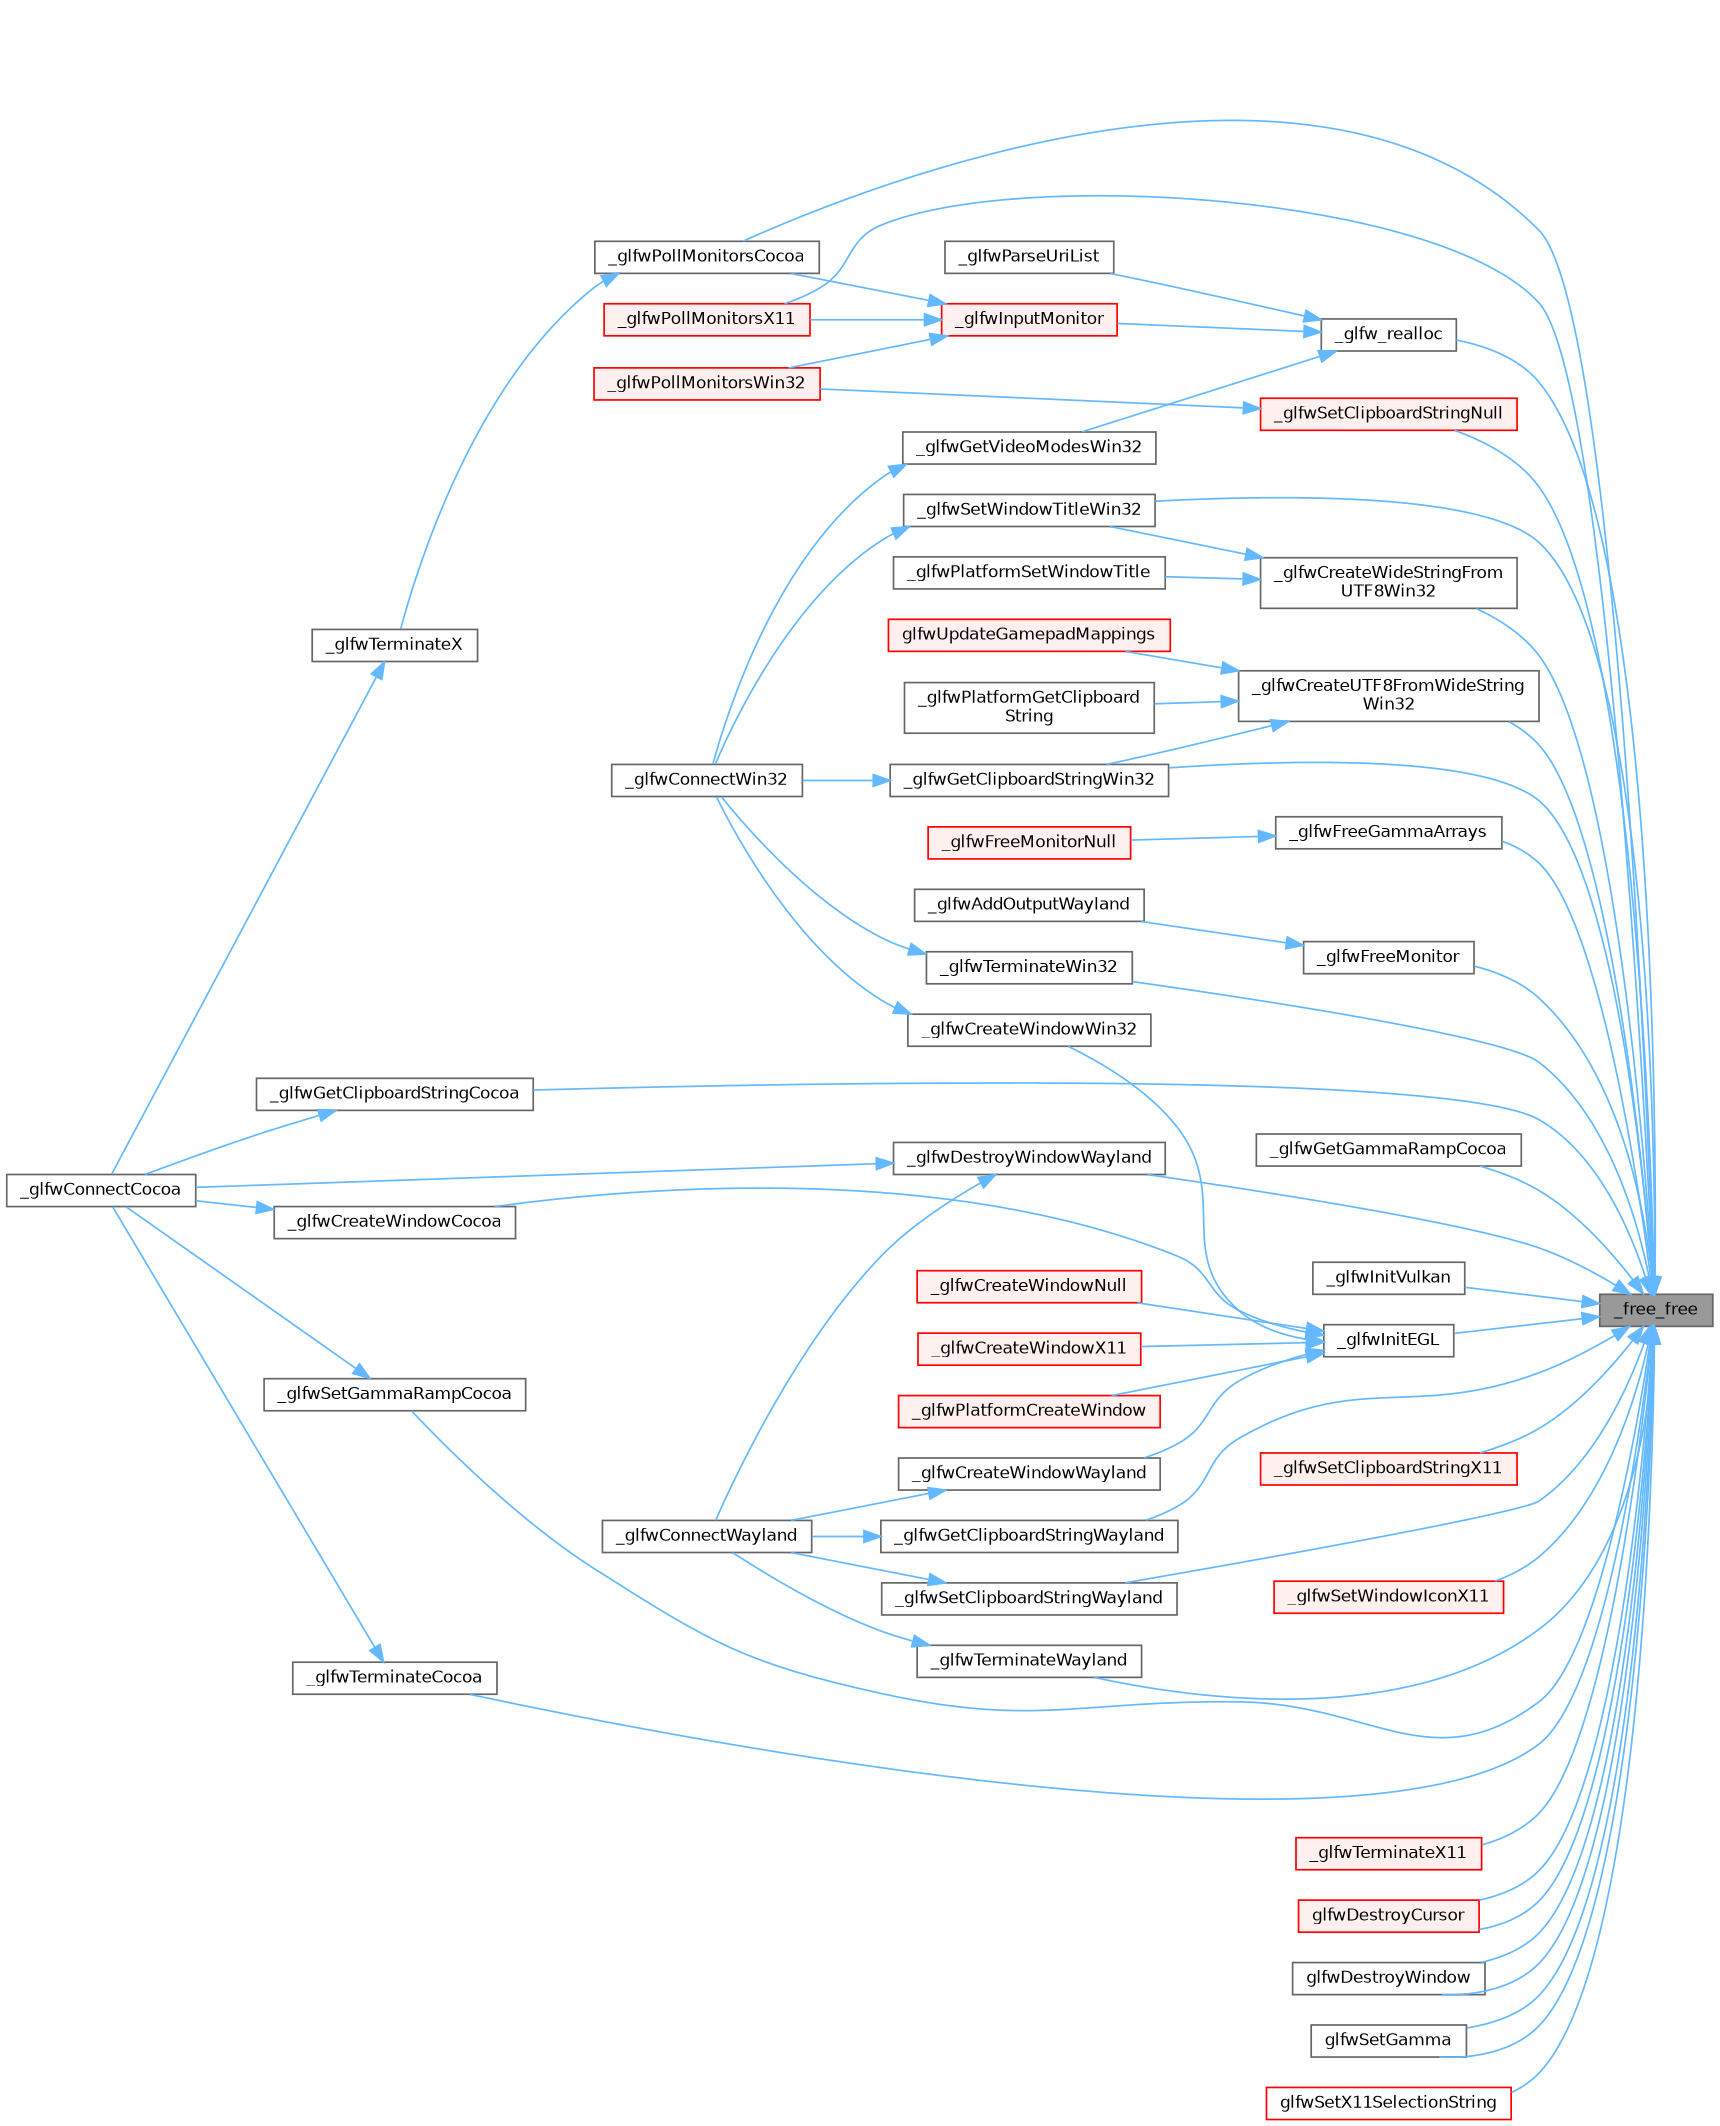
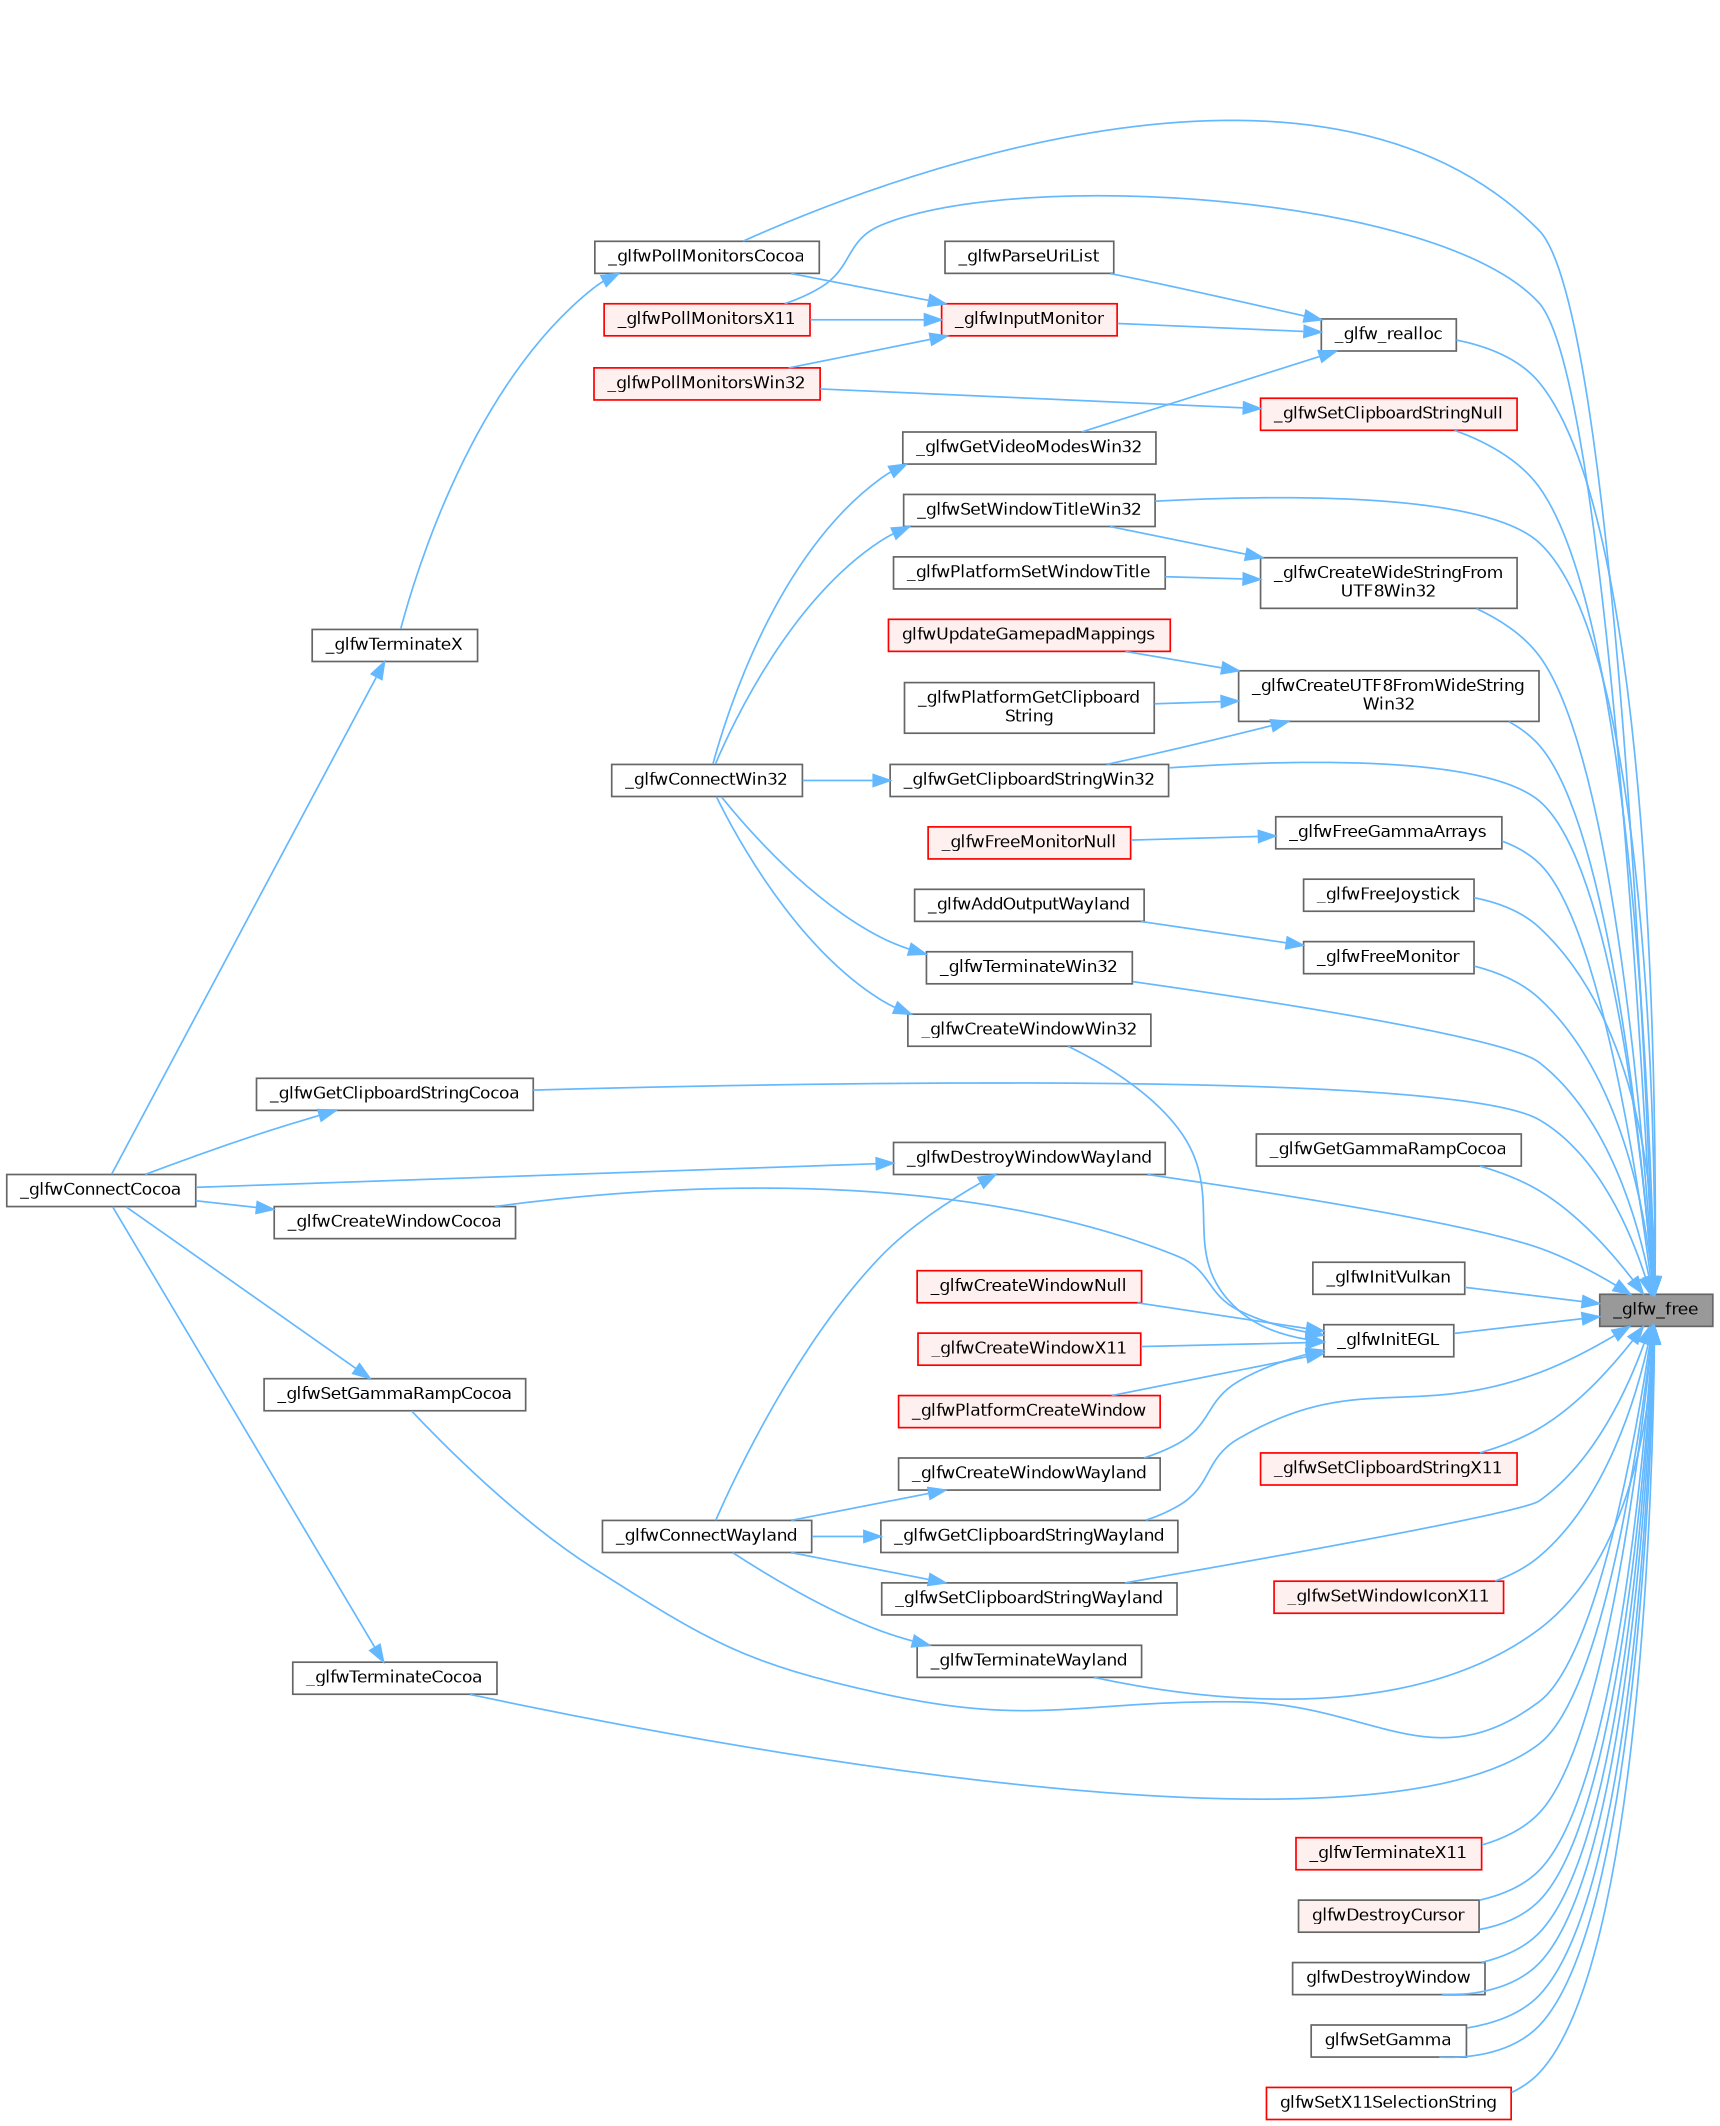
node "_glfwFreeJoystick": added
node "_free_free": label "_free_free" -> "_glfw_free"
node "glfwDestroyCursor": color red -> grey40
